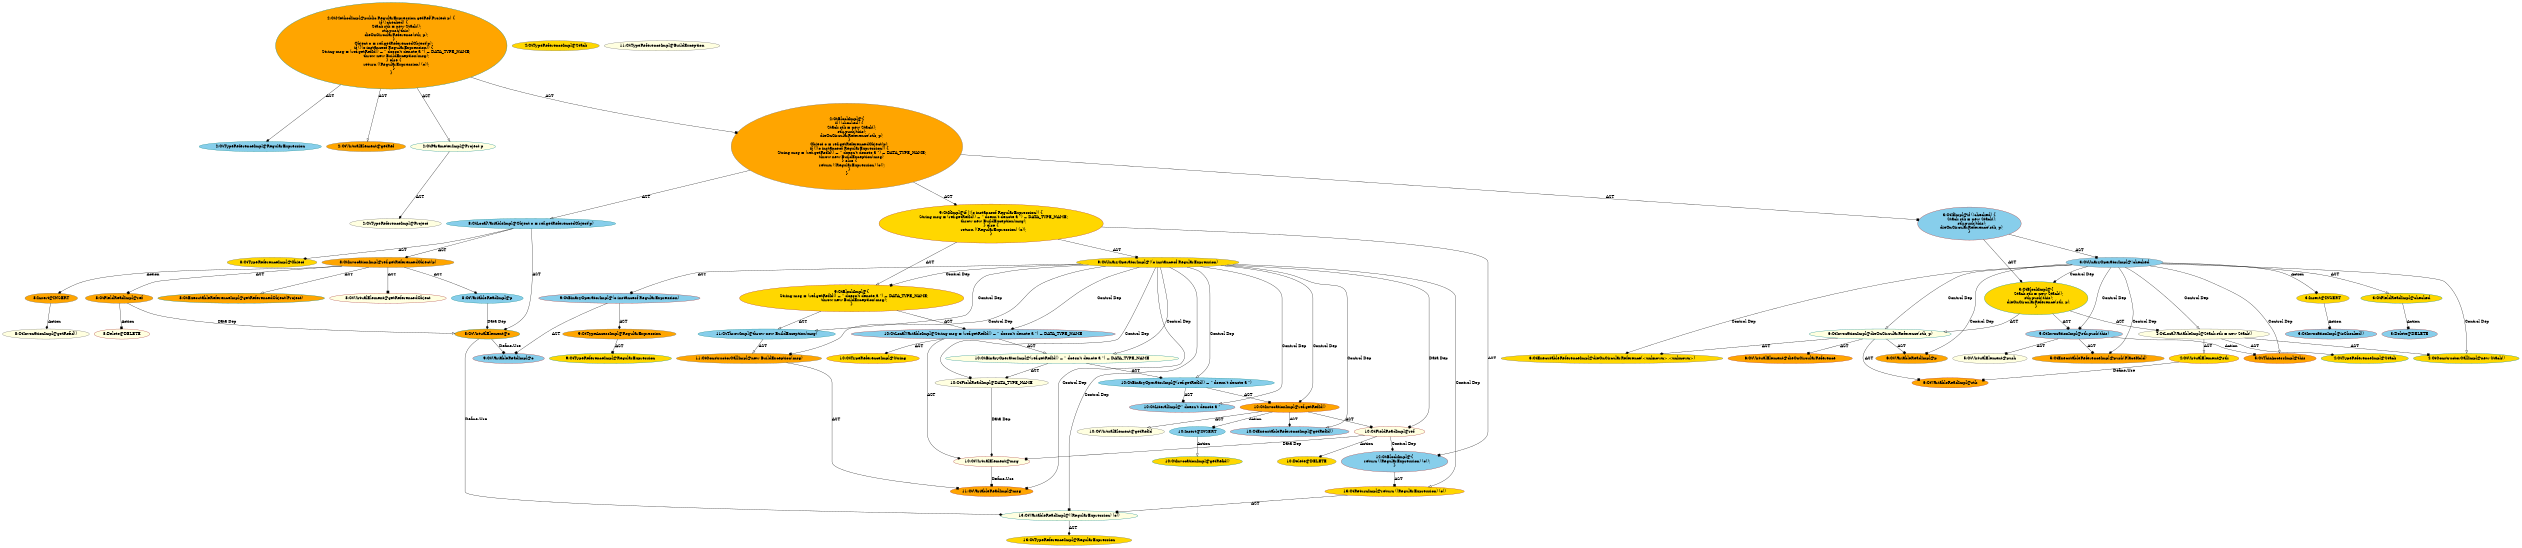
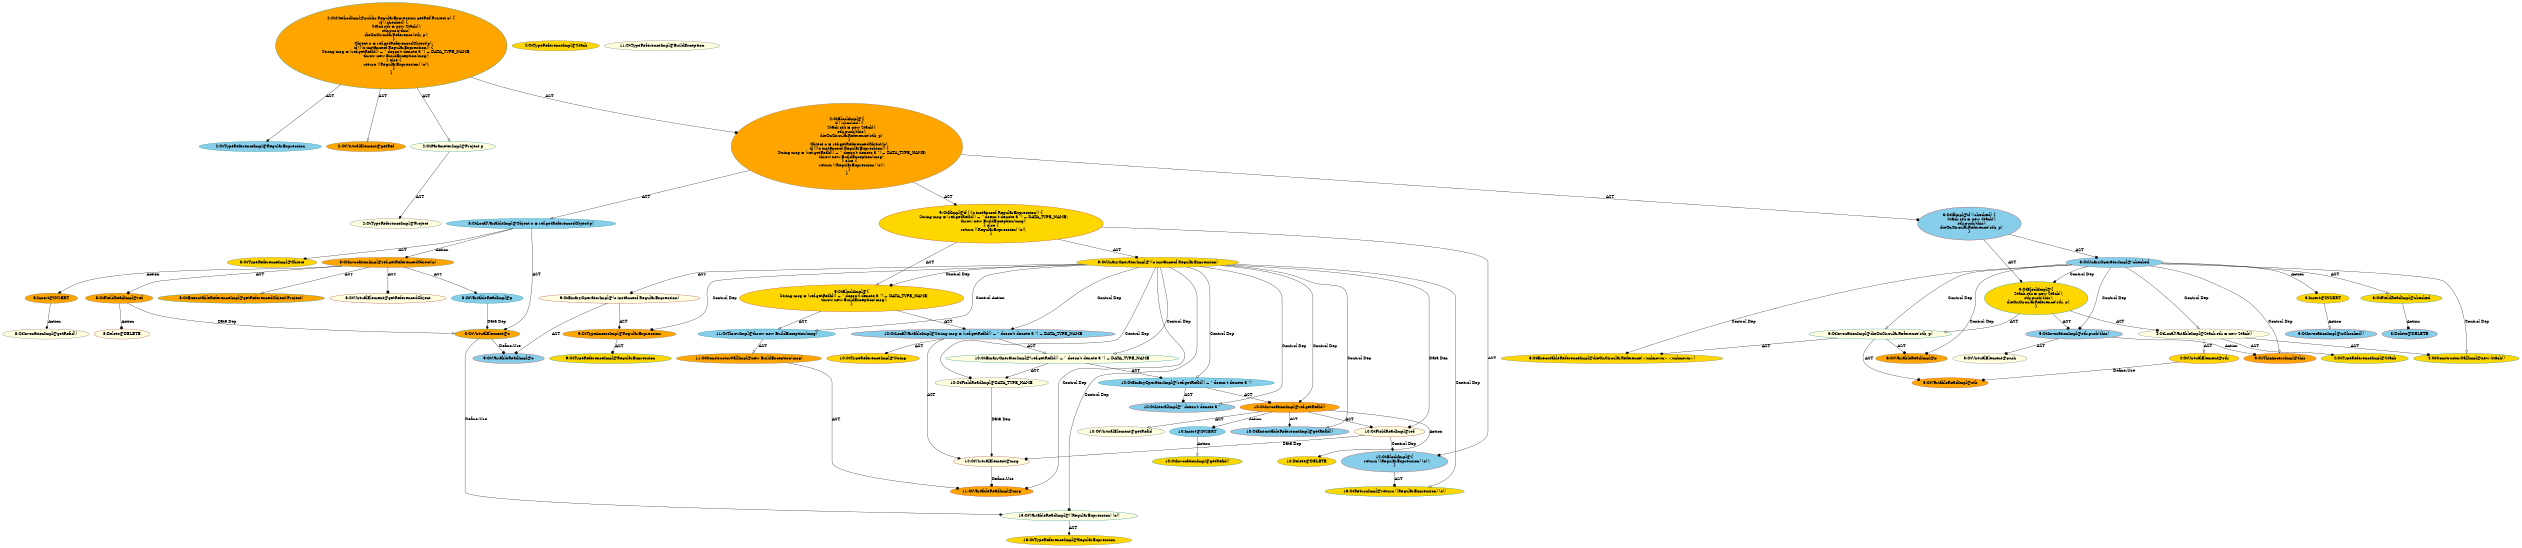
edge "8:CtLocalVariableImpl@Object o = ref.getReferencedObject(p)" -> "8:CtInvocationImpl@ref.getReferencedObject(p)": label "AST" -> "Action"
node "9:CtBinaryOperatorImpl@(o instanceof RegularExpression)": fillcolor skyblue -> lightyellow
edge "9:CtUnaryOperatorImpl@!(o instanceof RegularExpression)" -> "11:CtThrowImpl@throw new BuildException(msg)": label "Control Dep" -> "Control Action"
edge "3:Insert@INSERT" -> "3:CtInvocationImpl@isChecked()": arrowhead box -> onormal
edge "9:CtUnaryOperatorImpl@!(o instanceof RegularExpression)" -> "11:CtConstructorCallImpl@new BuildException(msg)": now "9:CtUnaryOperatorImpl@!(o instanceof RegularExpression)" -> "9:CtTypeAccessImpl@RegularExpression"
node "6:CtVirtualElement@dieOnCircularReference": removed
node "5:CtExecutableReferenceImpl@push(PlaceHold)": removed
edge "10:CtFieldReadImpl@ref" -> "10:Delete@DELETE": now "10:CtInvocationImpl@ref.getRefId()" -> "10:Delete@DELETE"
node "13:CtReturnImpl@return ((RegularExpression) (o))": color brown -> teal
edge "13:CtReturnImpl@return ((RegularExpression) (o))" -> "13:CtVariableReadImpl@((RegularExpression) (o))": removed, label "AST"
